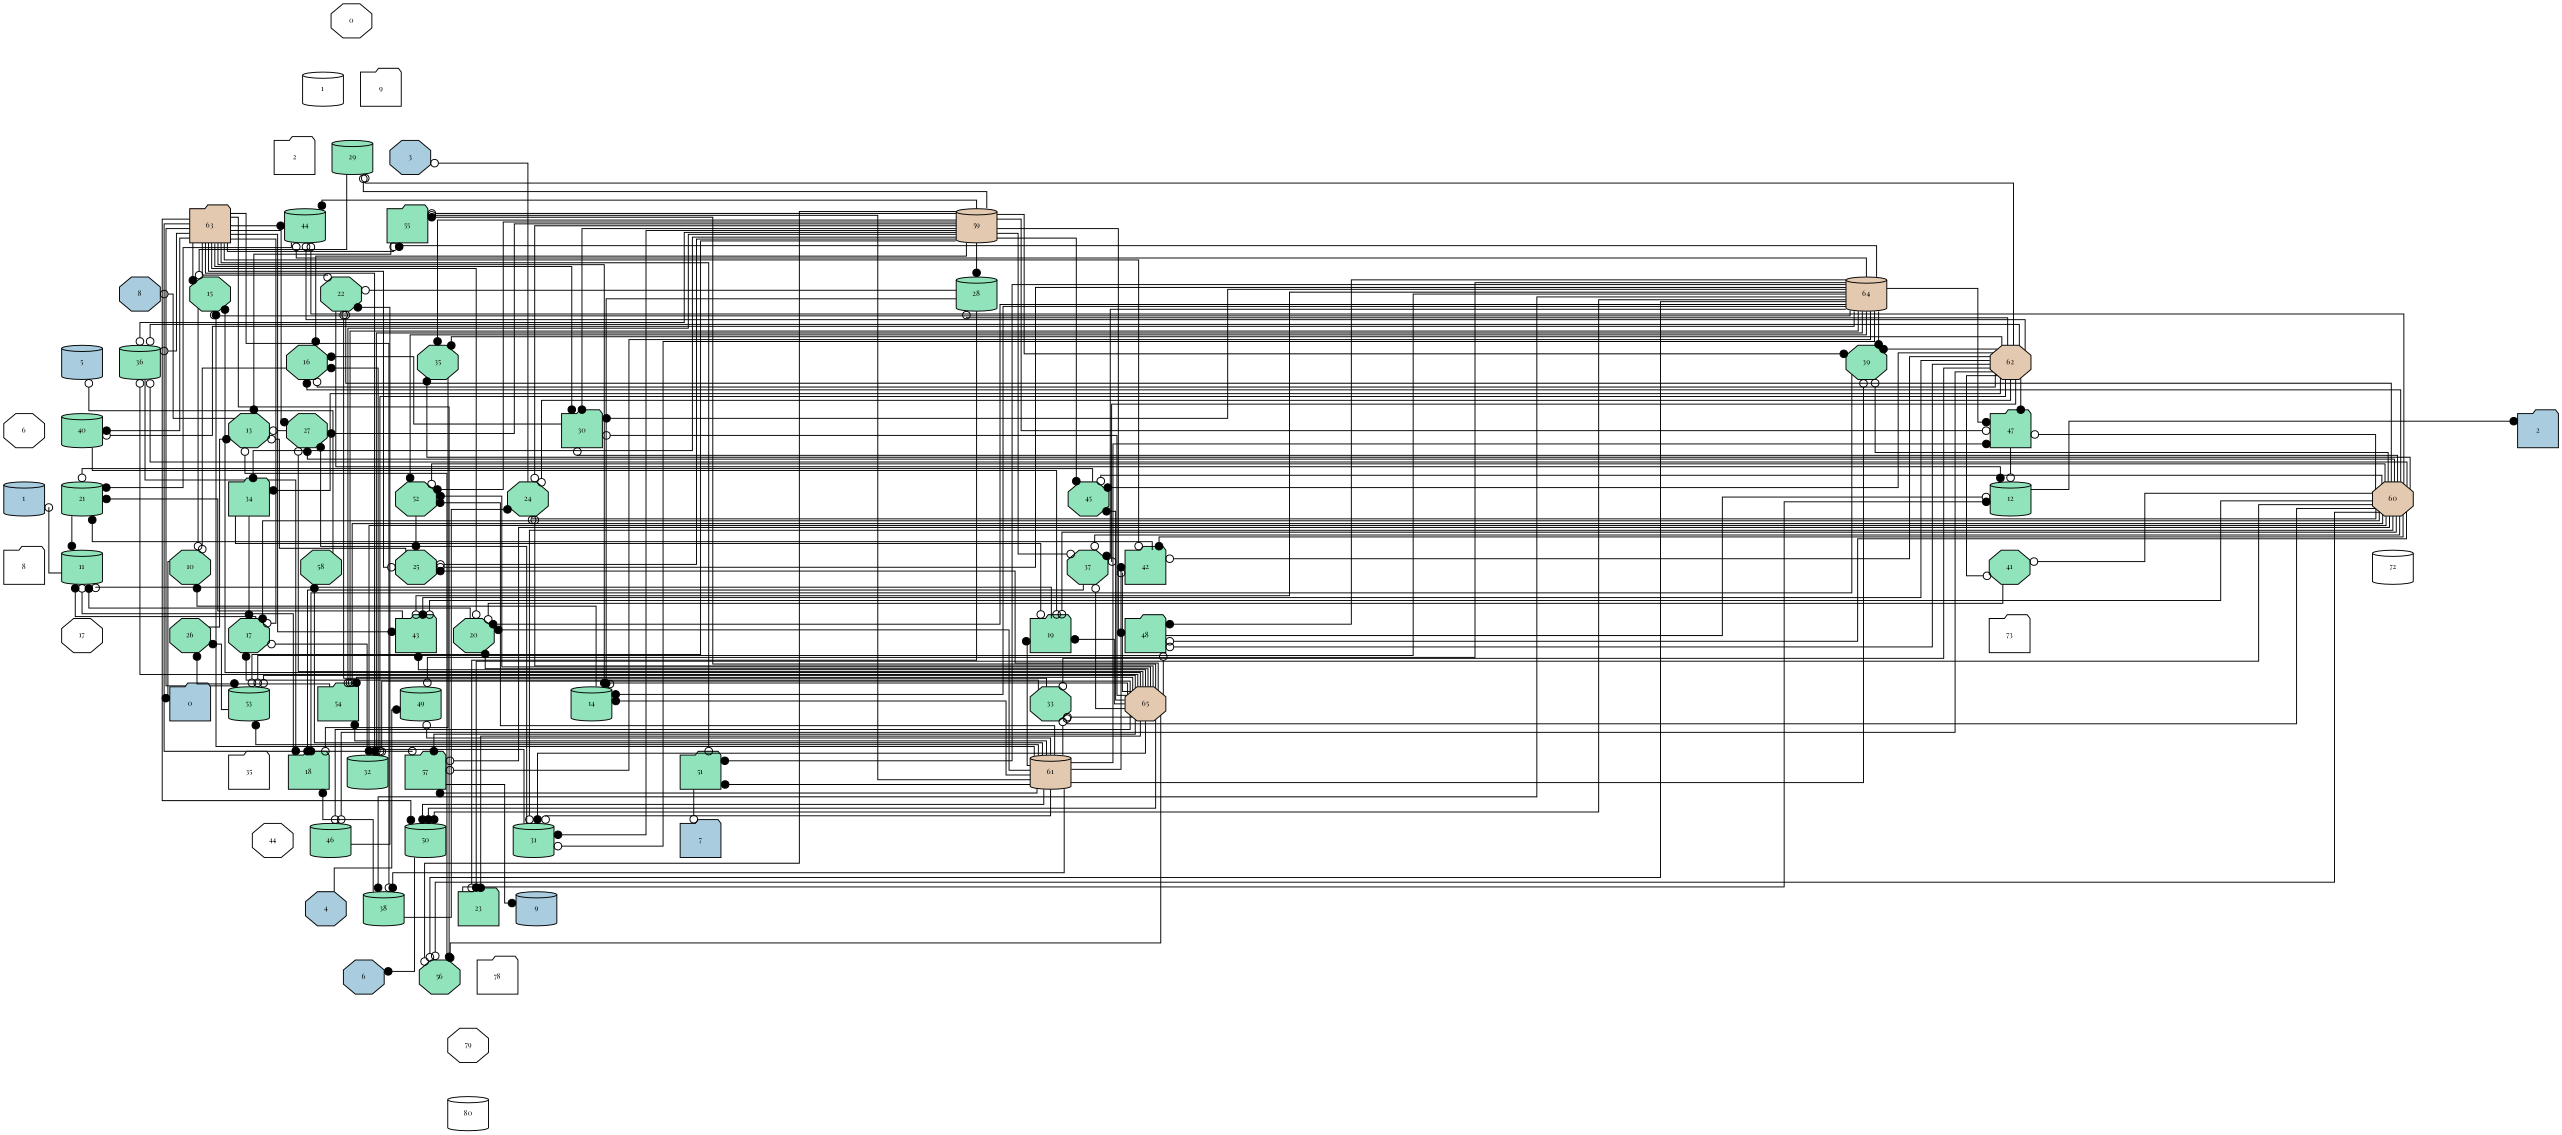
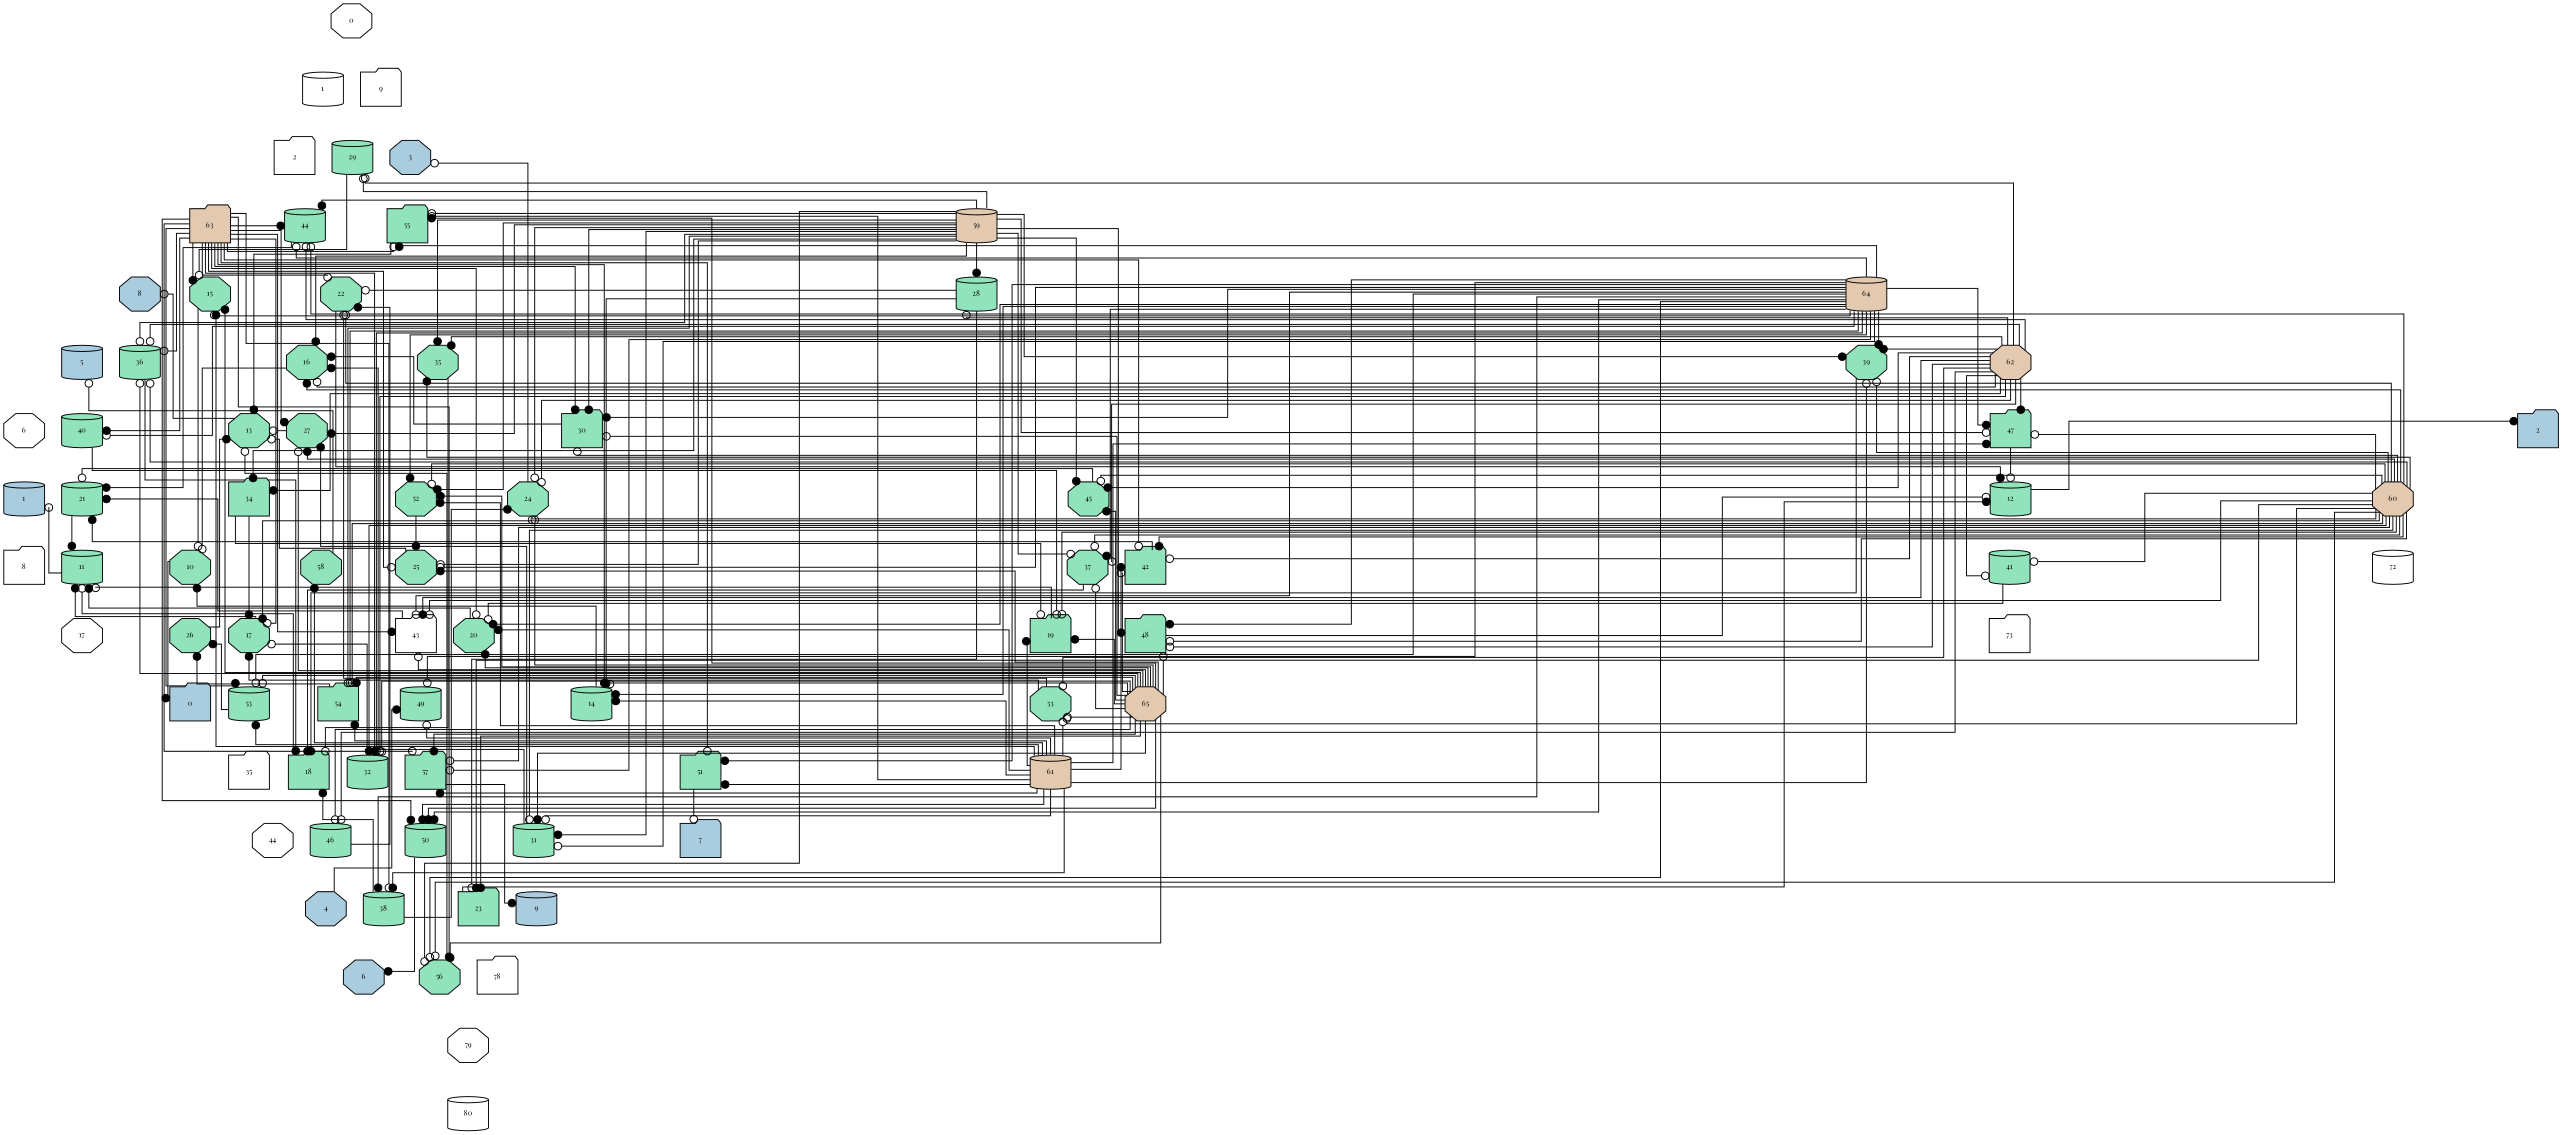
node "41": shape octagon -> cylinder
edge "59" -> "53": removed
node "43": fillcolor #91e3bb -> #ffffff
edge "65" -> "43": arrowhead dot -> odot
